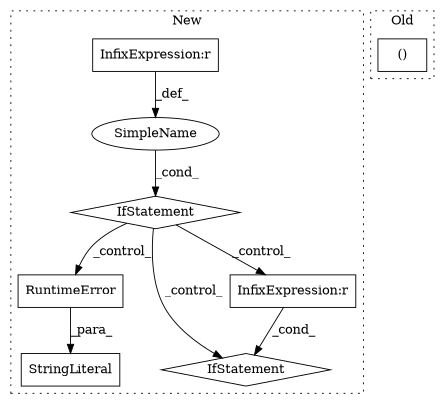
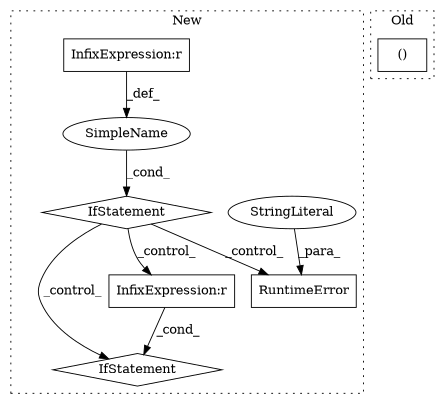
edge "RuntimeError" -> "StringLiteral": reversed
node "StringLiteral": shape box -> ellipse
